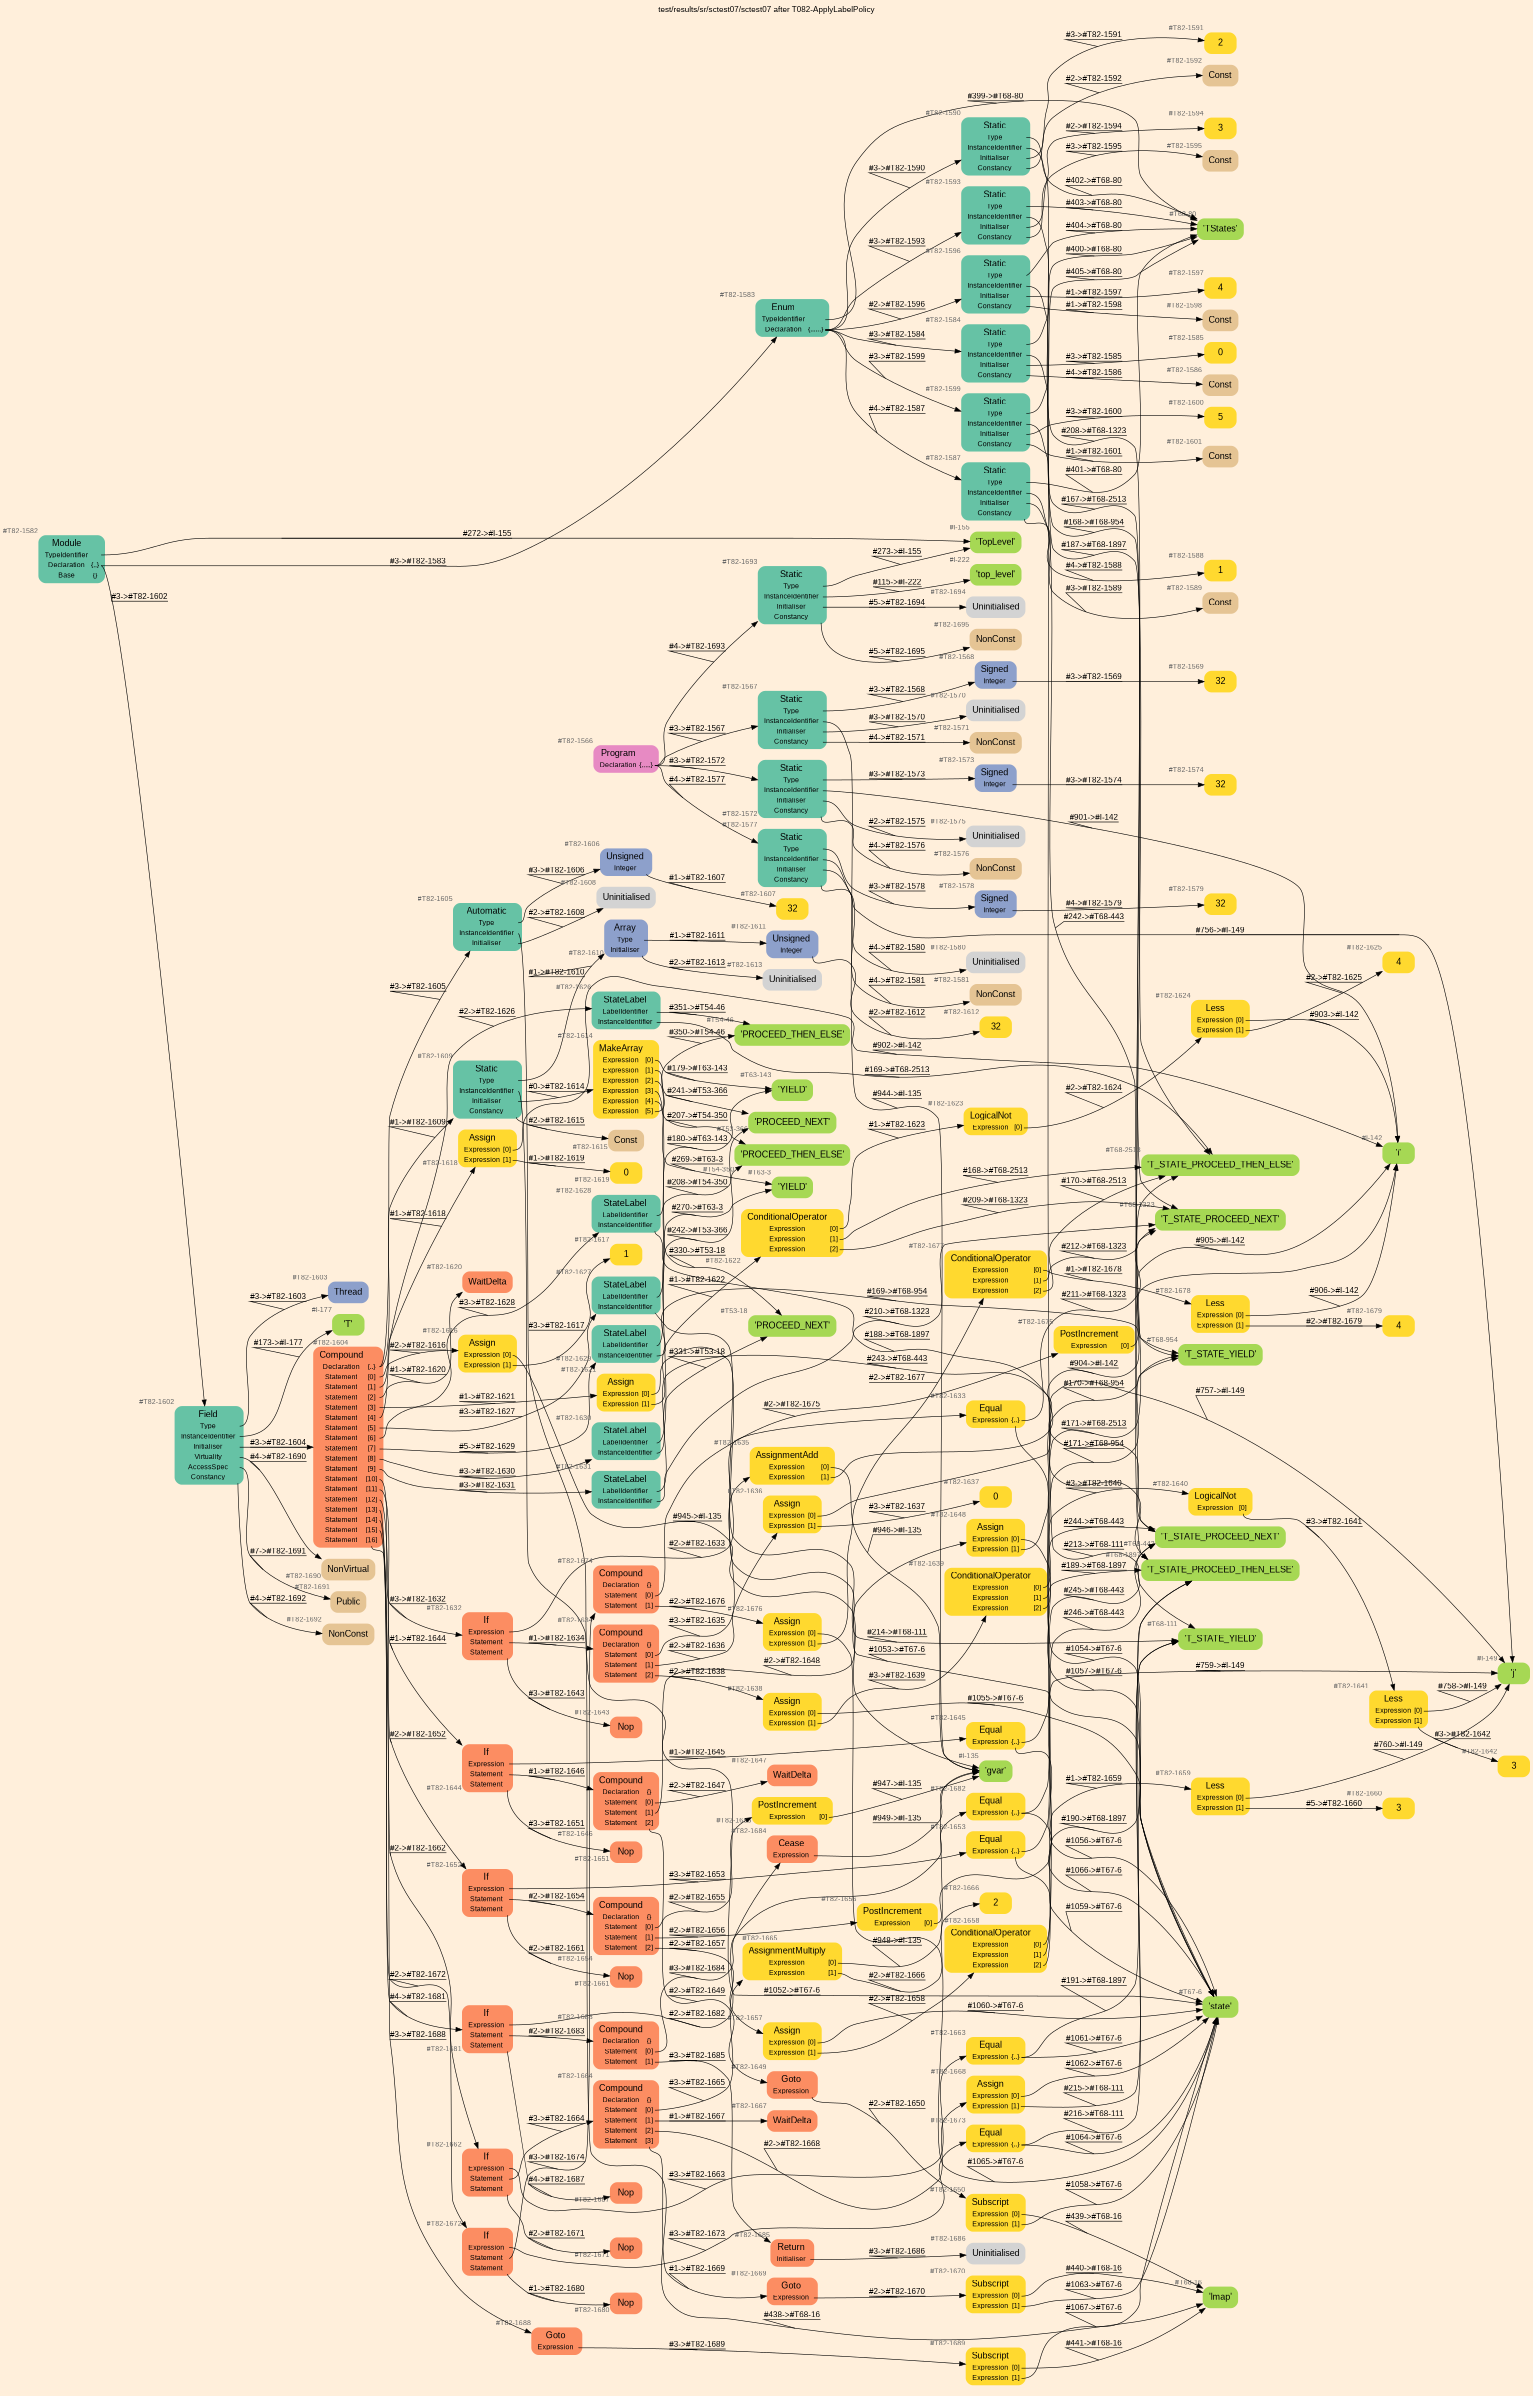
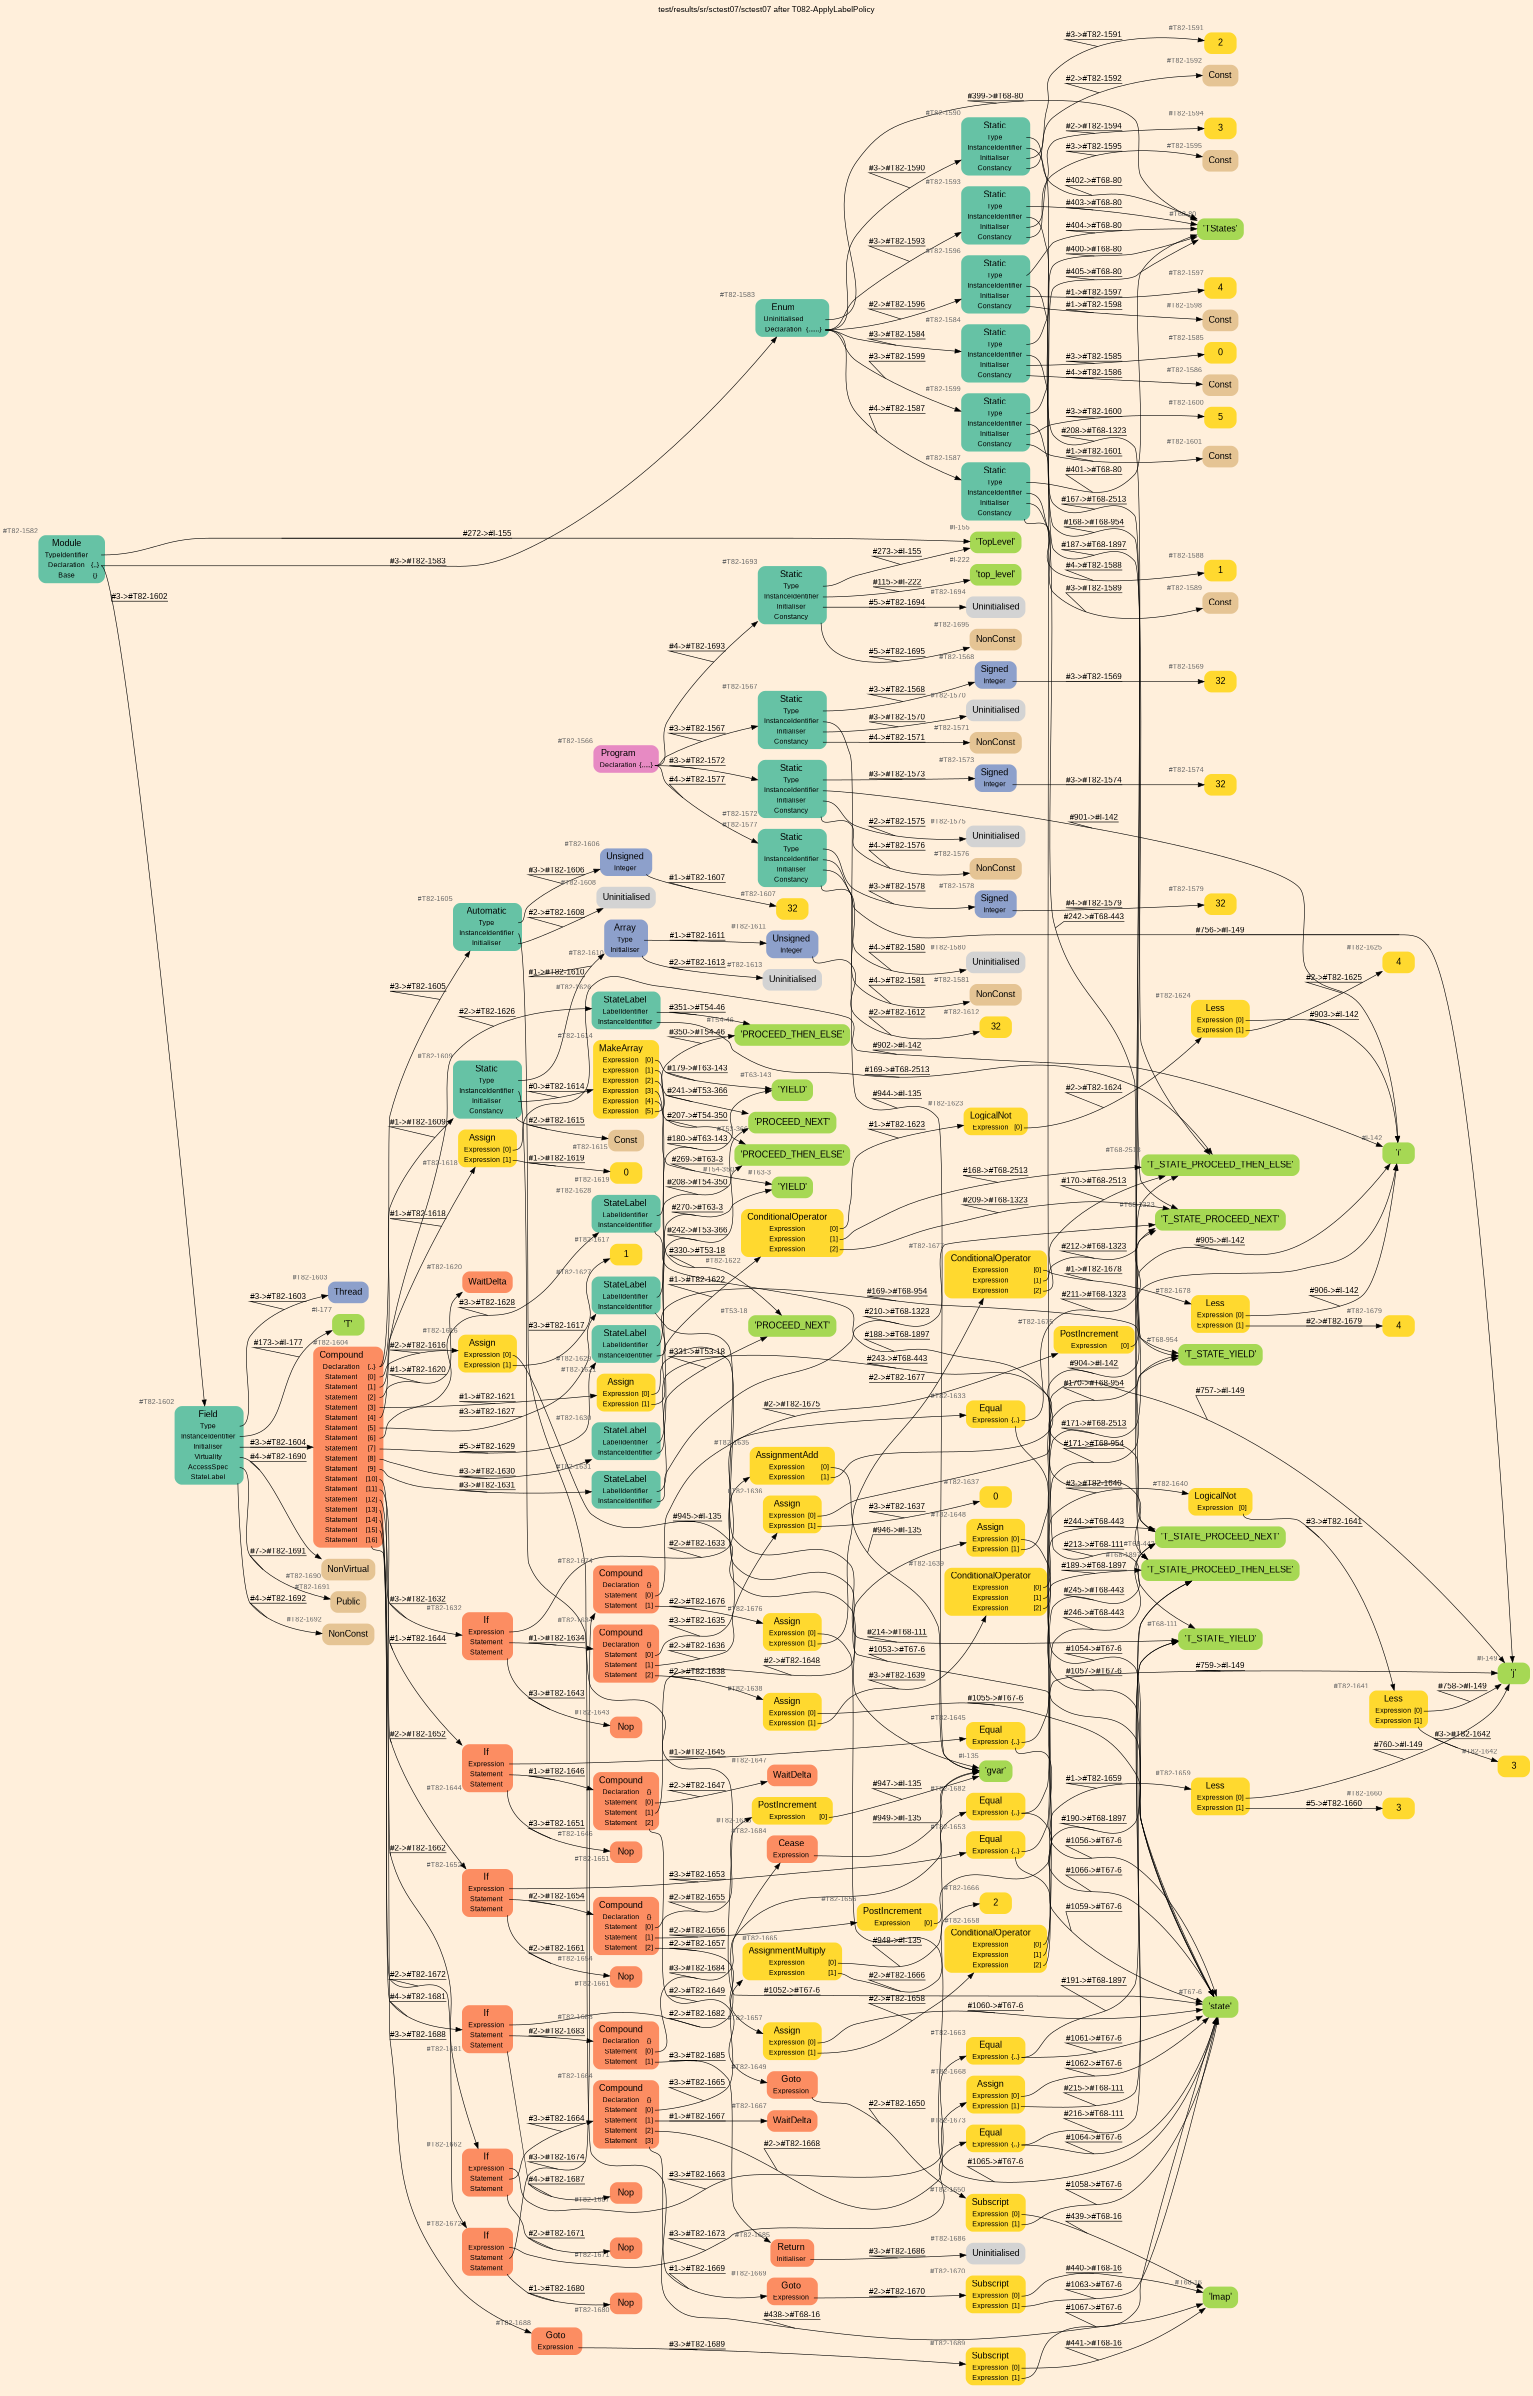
node "Enum": text "TypeIdentifier" -> "Uninitialised"
node "Field": text "Constancy" -> "StateLabel"
